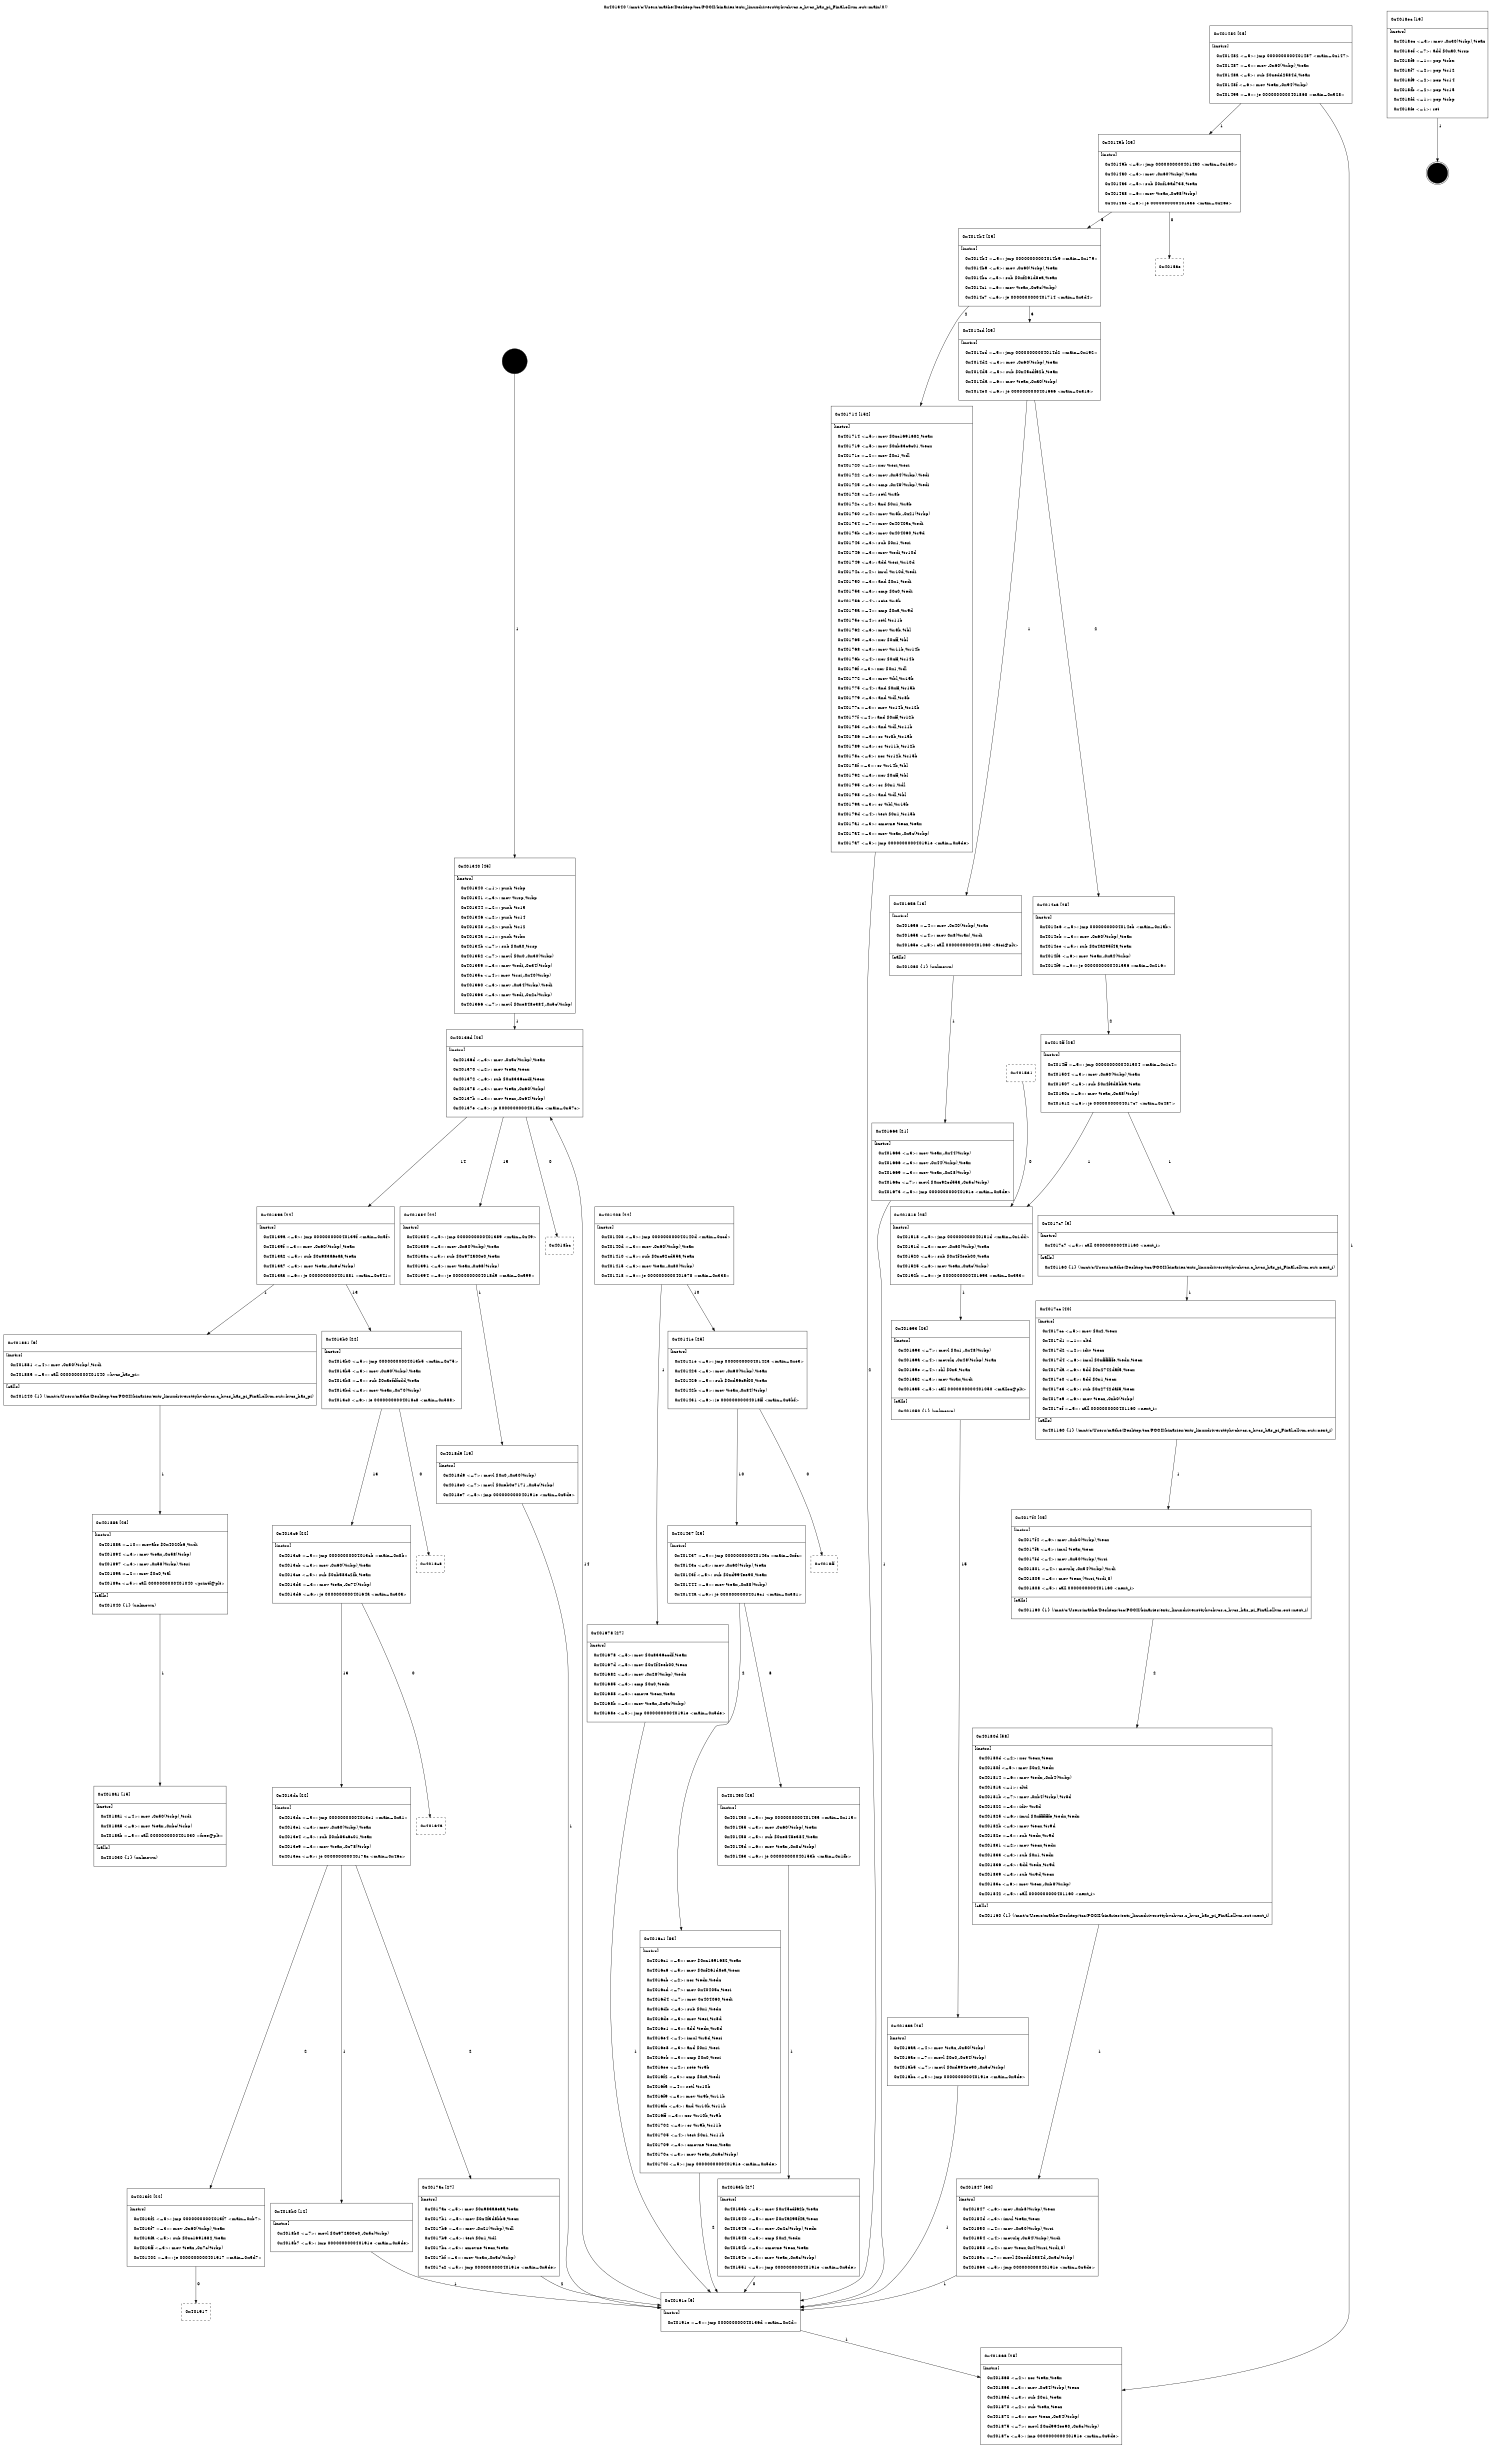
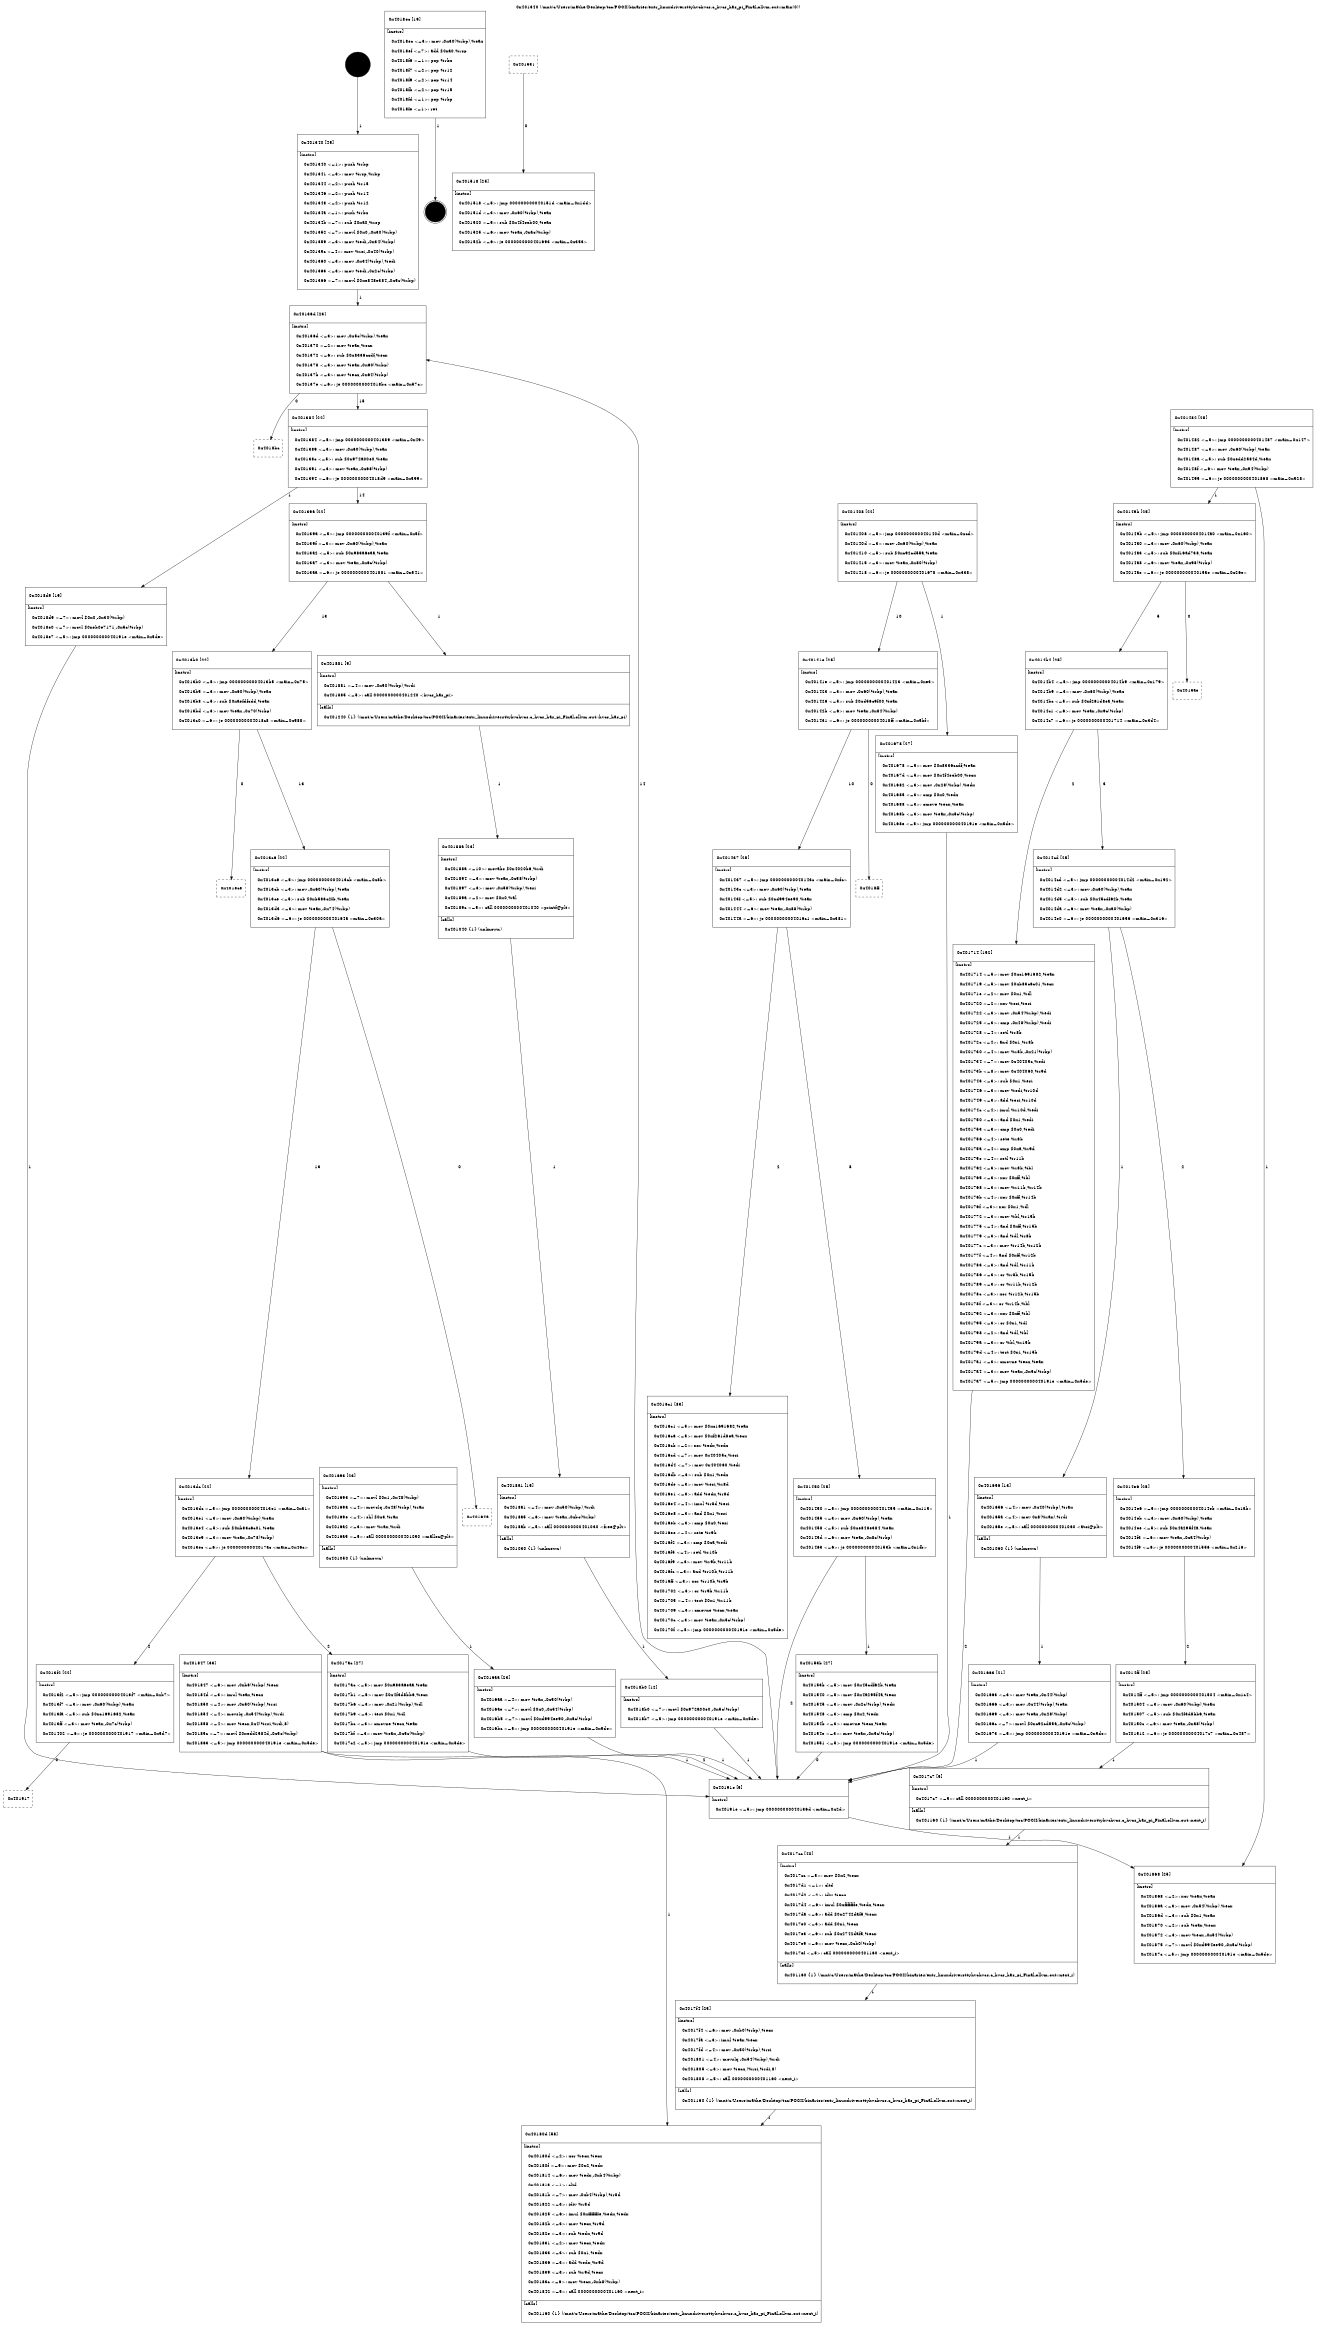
edge "0x40136d [23]" -> "0x40139a [22]": now "0x401384 [22]" -> "0x40139a [22]"
edge "0x4014ff [25]" -> "0x401518 [25]": removed, label "1"
edge "0x401518 [25]" -> "0x401693 [23]": removed, label "1"
edge "0x401693 [23]" -> "0x4016aa [23]": label " 15" -> " 1"
edge "0x4017f4 [25]" -> "0x40180d [58]": label " 2" -> " 1"
edge "0x4013dc [22]" -> "0x4018b0 [12]": now "0x4018a1 [15]" -> "0x4018b0 [12]"
edge "0x40180d [58]" -> "0x401847 [33]": reversed
edge "0x4016c1 [83]" -> "0x40191e [5]": now "0x401450 [25]" -> "0x40191e [5]"
